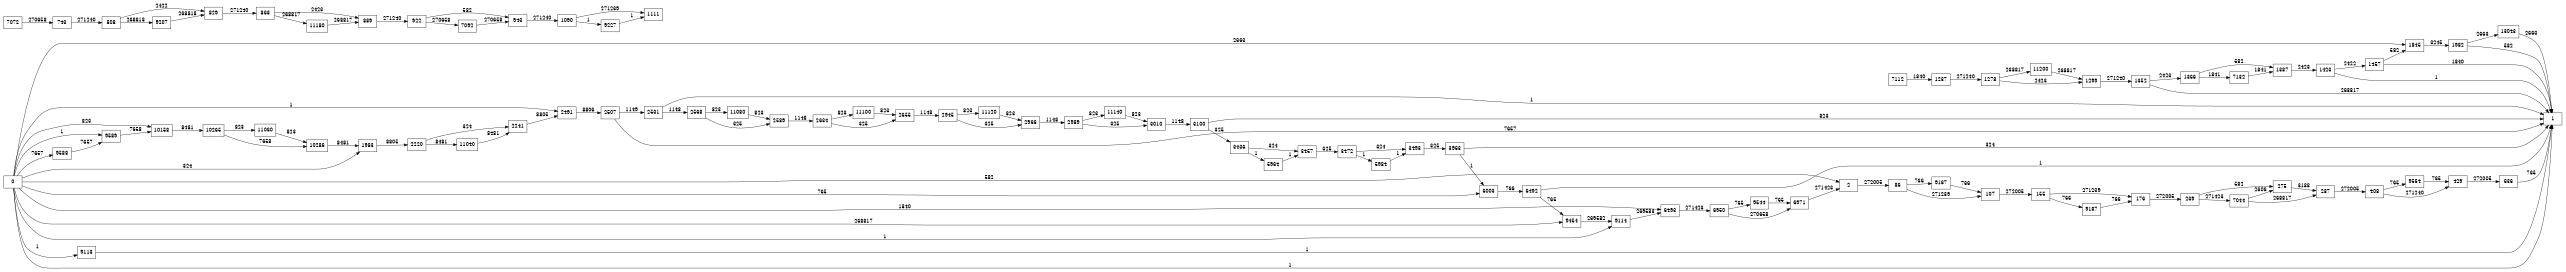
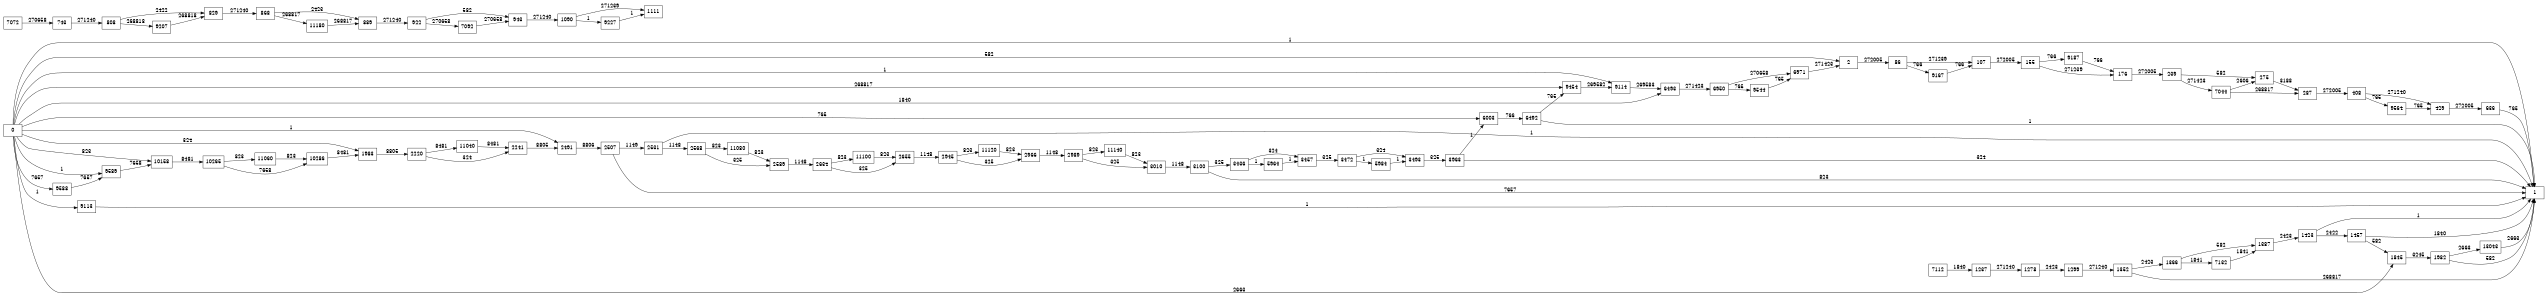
node "11200": removed
